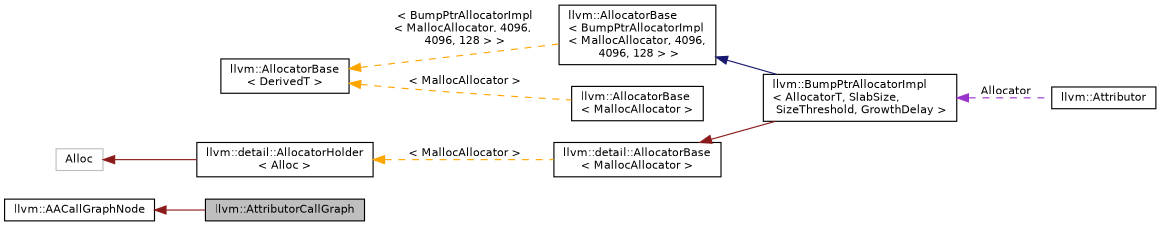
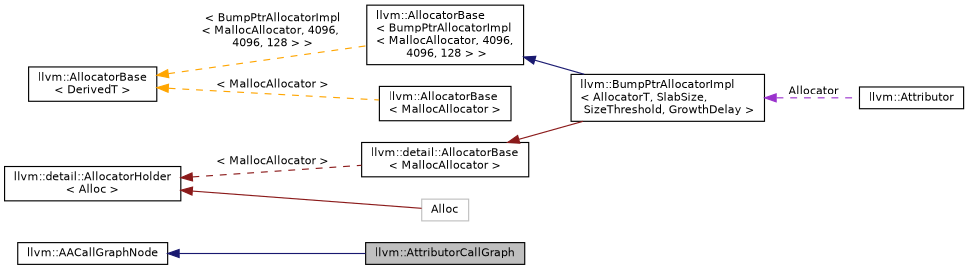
edge "llvm::detail::AllocatorHolder < Alloc >" -> "Alloc": reversed
edge "llvm::detail::AllocatorBase < MallocAllocator >" -> "llvm::detail::AllocatorHolder < Alloc >": color orange -> firebrick4
edge "llvm::AttributorCallGraph" -> "llvm::AACallGraphNode": color firebrick4 -> midnightblue
